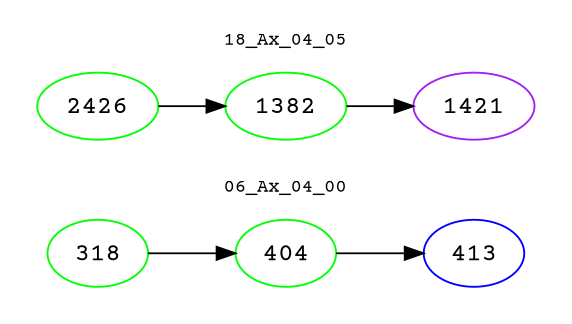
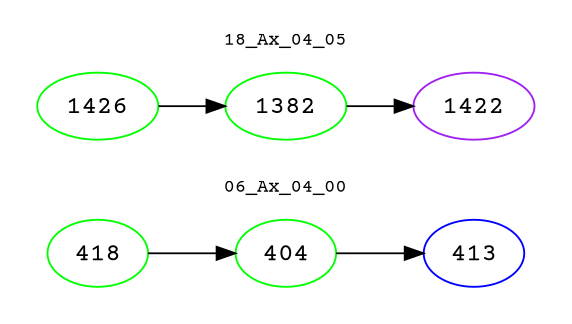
node "2426": label "2426" -> "1426"
node "1421": label "1421" -> "1422"
node "318": label "318" -> "418"
